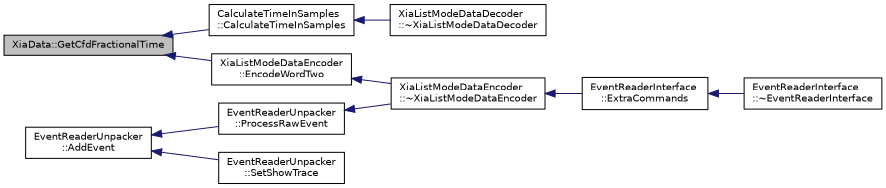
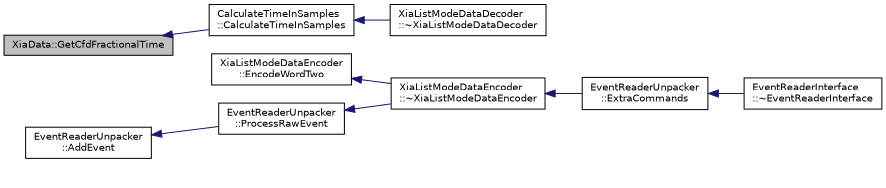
edge "XiaListModeDataEncoder ::EncodeWordTwo" -> "XiaData::GetCfdFractionalTime": removed
node "EventReaderInterface ::ExtraCommands": label "EventReaderInterface ::ExtraCommands" -> "EventReaderUnpacker ::ExtraCommands"
node "EventReaderUnpacker ::SetShowTrace": removed
